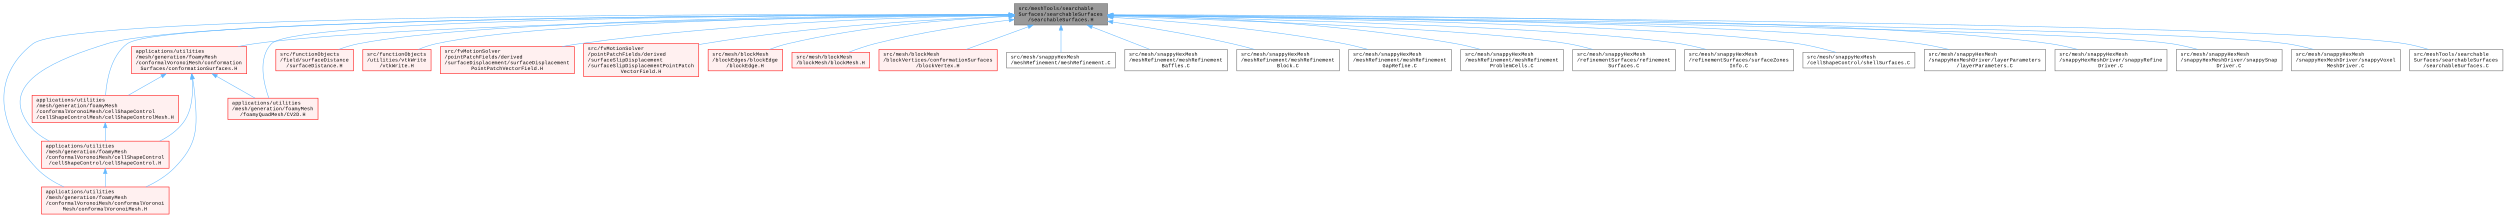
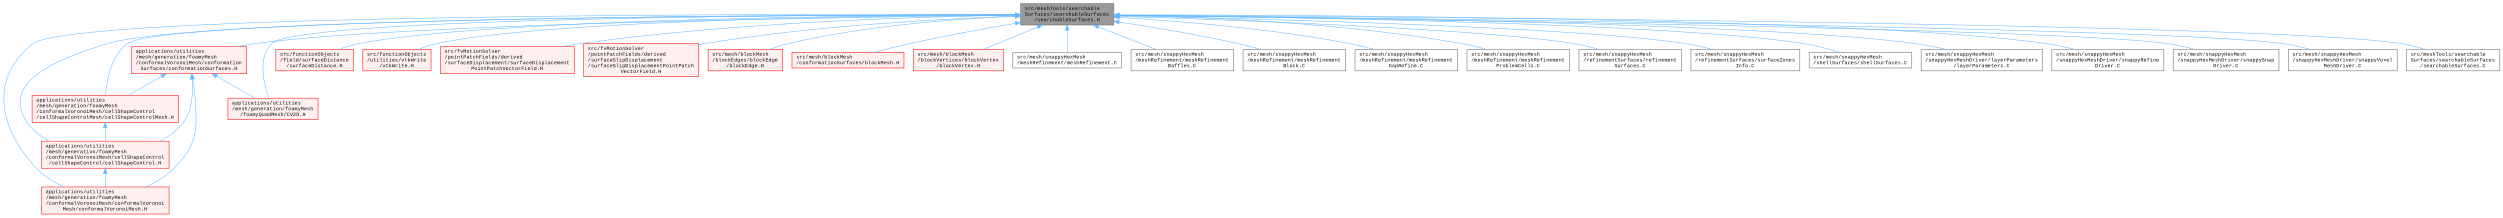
node "src/mesh/blockMesh /blockMesh/blockMesh.H": label "src/mesh/blockMesh /blockMesh/blockMesh.H" -> "src/mesh/blockMesh /conformationSurfaces/blockMesh.H"
node "src/mesh/blockMesh /blockVertices/conformationSurfaces /blockVertex.H": label "src/mesh/blockMesh /blockVertices/conformationSurfaces /blockVertex.H" -> "src/mesh/blockMesh /blockVertices/blockVertex /blockVertex.H"
node "src/mesh/snappyHexMesh /cellShapeControl/shellSurfaces.C": label "src/mesh/snappyHexMesh /cellShapeControl/shellSurfaces.C" -> "src/mesh/snappyHexMesh /shellSurfaces/shellSurfaces.C"
